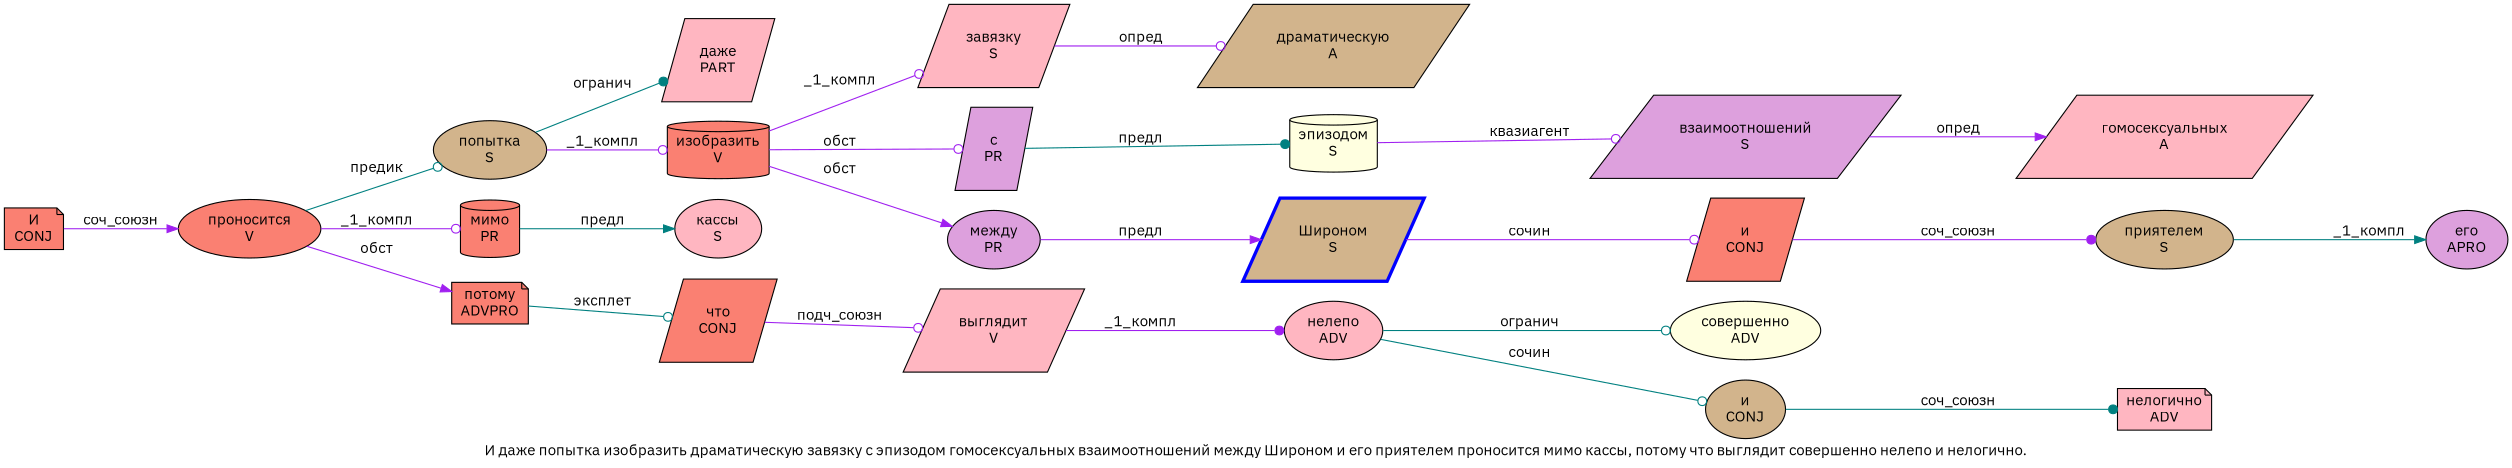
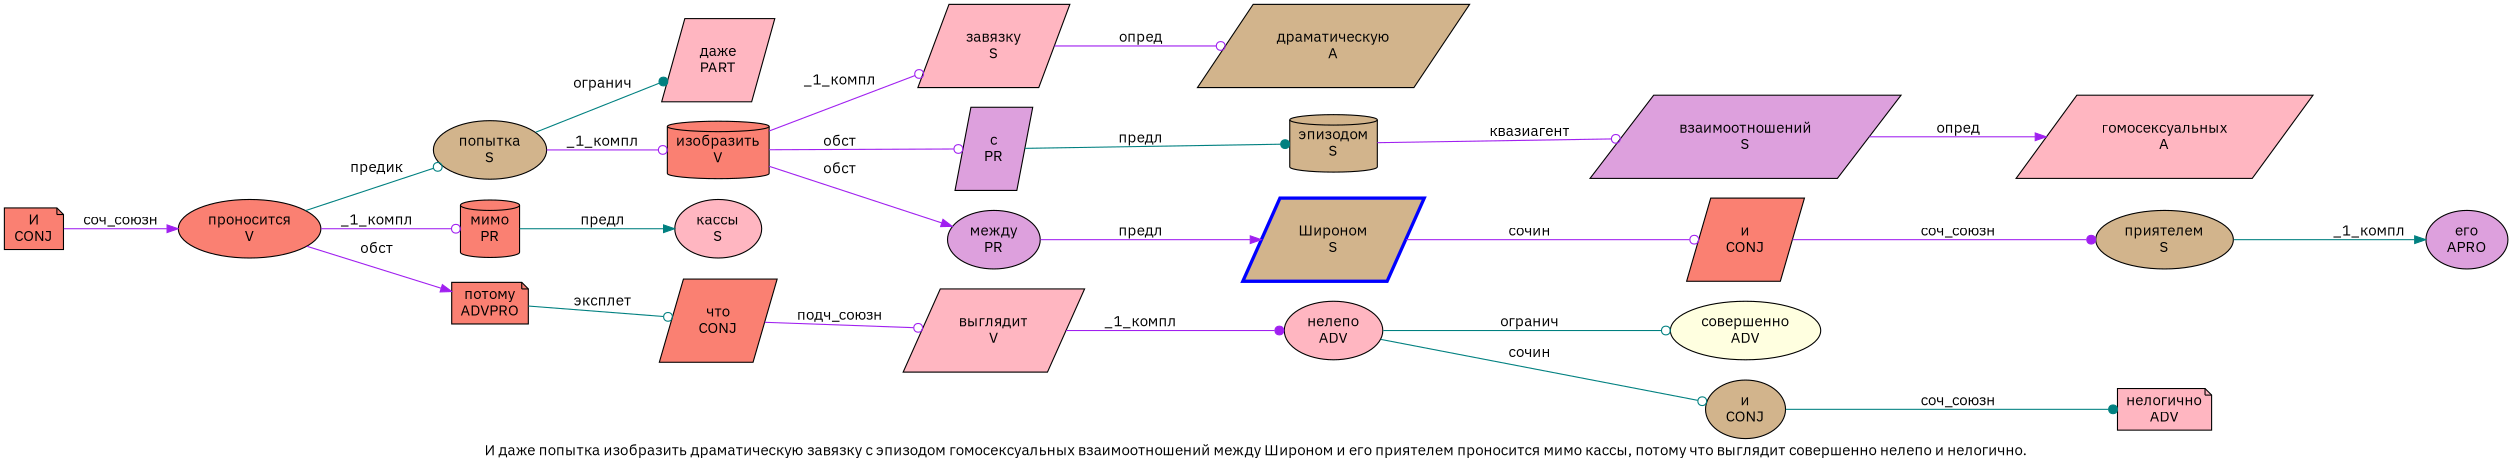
node "эпизодом S": fillcolor lightyellow -> tan
